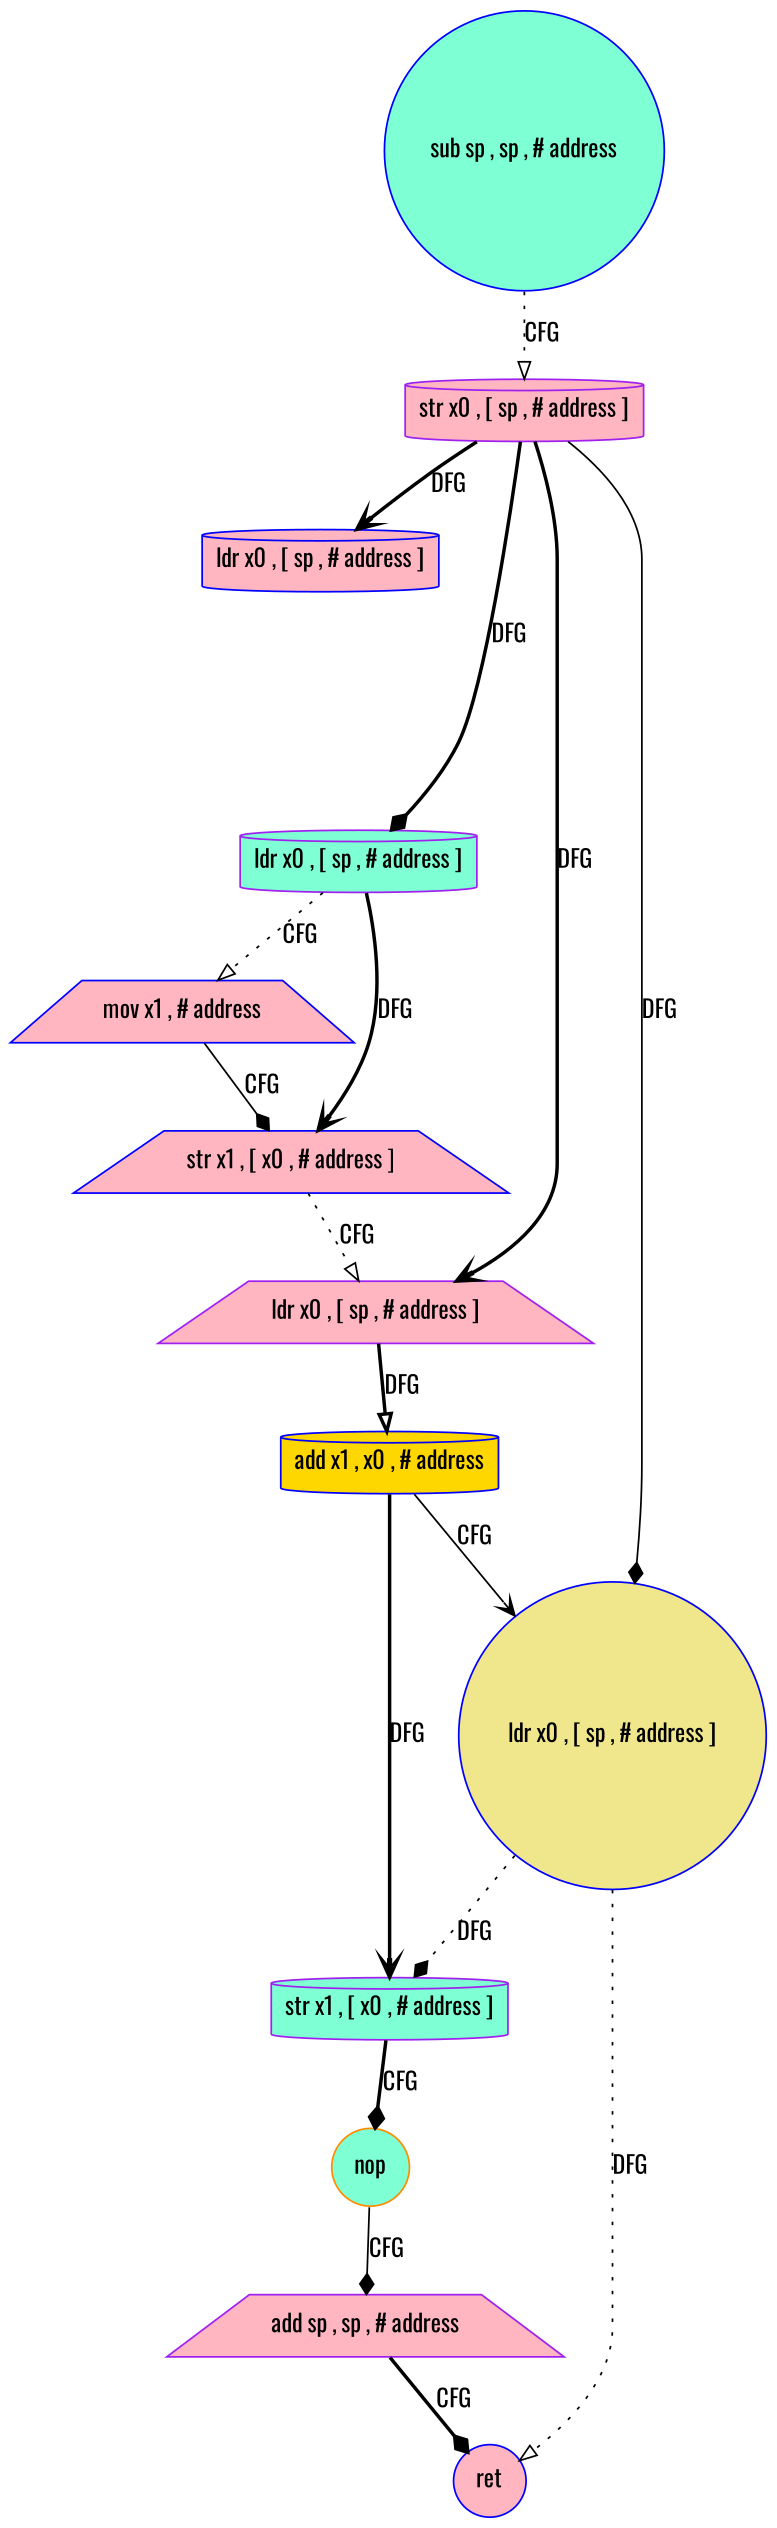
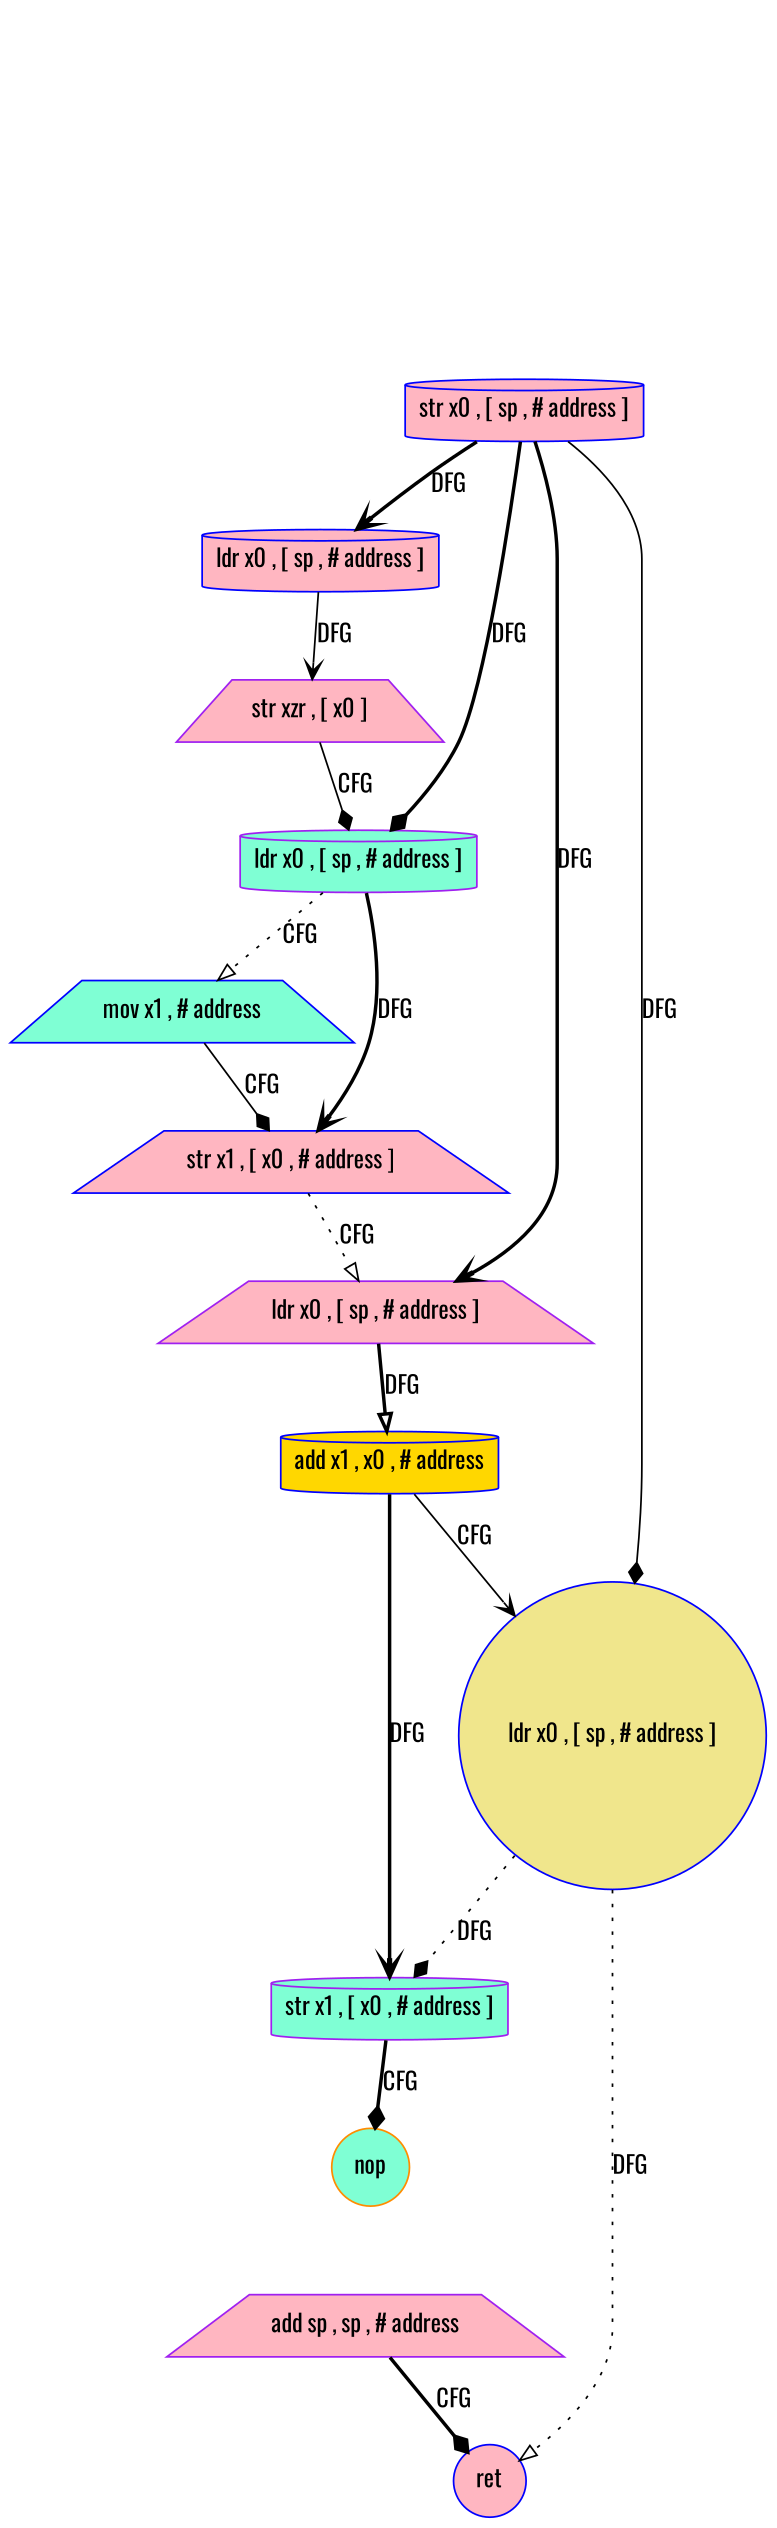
node "sub sp , sp , # address": removed
node "str x0 , [ sp , # address ]": color purple -> blue
node "str xzr , [ x0 ]": added
node "mov x1 , # address": fillcolor lightpink -> aquamarine
edge "nop" -> "add sp , sp , # address": removed, label "CFG"
